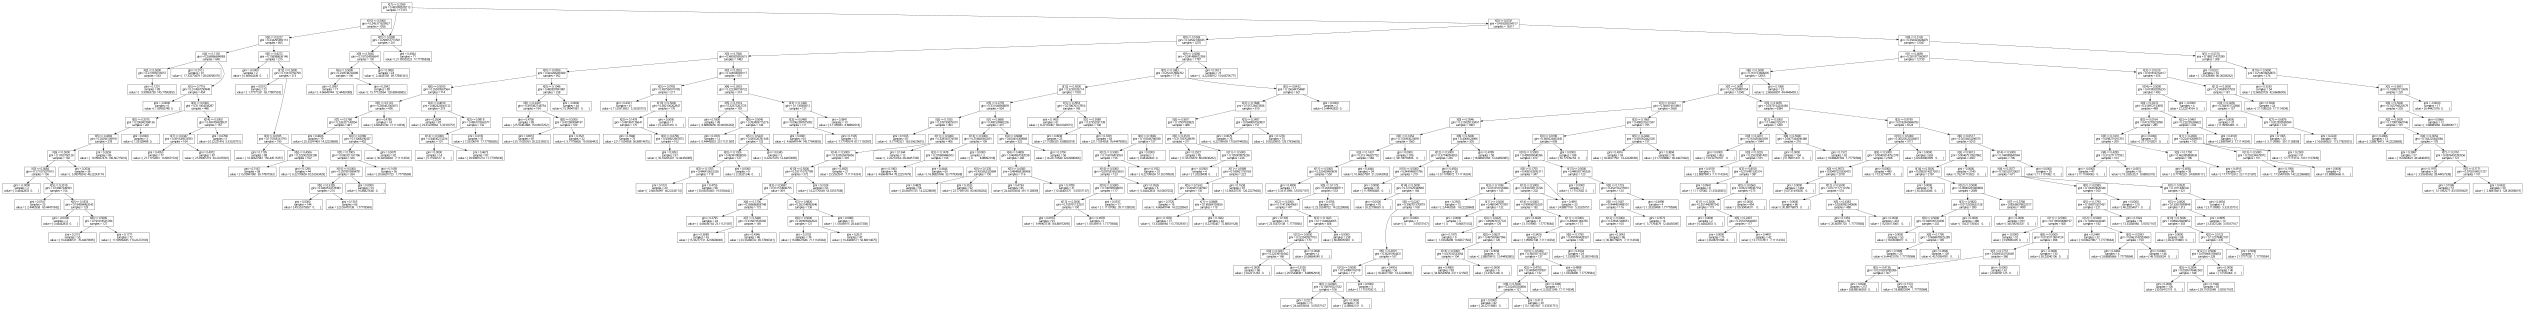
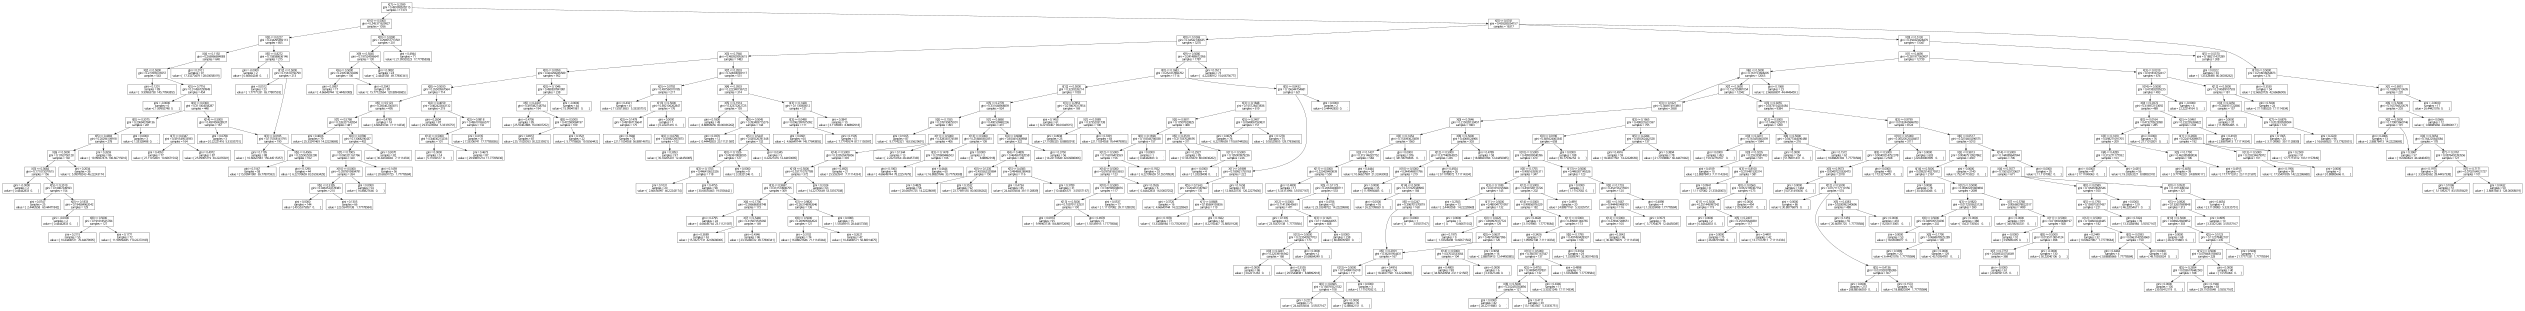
edge "X[7] <= 0.2599 gini = 0.499999578115 samples = 17373" -> "X[0] <= 0.0280 gini = 0.298557713501 samples = 201": now "X[7] <= 0.2599 gini = 0.499999578115 samples = 17373" -> "X[10] <= 0.5000 gini = 0.245371629927 samples = 1056"
edge "X[5] <= 0.5370 gini = 0.188211437289 samples = 308" -> "X[10] <= 0.5000 gini = 0.214936654873 samples = 274": now "X[0] <= 0.0741 gini = 0.493289254157 samples = 16317" -> "X[10] <= 0.5000 gini = 0.214936654873 samples = 274"
edge "X[4] <= 0.1192 gini = 0.266966694088 samples = 640" -> "X[5] <= 0.7716 gini = 0.314567299949 samples = 454": now "X[2] <= 0.5000 gini = 0.277839726557 samples = 543" -> "X[5] <= 0.7716 gini = 0.314567299949 samples = 454"
edge "X[4] <= 0.3933 gini = 0.222340736722 samples = 314" -> "X[7] <= 0.2833 gini = 0.328300309117 samples = 531": reversed
edge "X[5] <= 0.0432 gini = 0.156344754681 samples = 621" -> "X[3] <= 0.1848 gini = 0.155728473836 samples = 619": now "X[5] <= 0.0432 gini = 0.156344754681 samples = 621" -> "X[1] <= 0.9389 gini = 0.189921750163 samples = 222"
edge "X[3] <= 0.7853 gini = 0.278676317854 samples = 169" -> "X[1] <= 0.9389 gini = 0.37352031738 samples = 108": removed
edge "X[3] <= 0.1621 gini = 0.384974913861 samples = 2658" -> "X[3] <= 0.1665 gini = 0.498321631597 samples = 795": now "X[3] <= 0.1621 gini = 0.384974913861 samples = 2658" -> "X[6] <= 0.5000 gini = 0.167153608205 samples = 12065"
edge "X[14] <= 0.5000 gini = 0.497450428937 samples = 167" -> "X[7] <= 0.0347 gini = 0.491549533593 samples = 164": now "X[14] <= 0.5000 gini = 0.497450428937 samples = 167" -> "X[3] <= 0.0185 gini = 0.175358141795 samples = 190"
edge "X[3] <= 0.1478 gini = 0.491867176641 samples = 175" -> "X[0] <= 0.0798 gini = 0.439822967873 samples = 102": removed
edge "X[3] <= 0.9811 gini = 0.17907920825 samples = 468" -> "X[0] <= 0.1698 gini = 0.118346786038 samples = 157": added
edge "X[2] <= 0.5000 gini = 0.170873660746 samples = 191" -> "X[4] <= 0.3054 gini = 0.164225643584 samples = 178": now "X[2] <= 0.5000 gini = 0.170873660746 samples = 191" -> "gini = 0.3967 samples = 57 value = [ 16.6660623  44.4446459]"
edge "X[0] <= 0.0196 gini = 0.485624063345 samples = 658" -> "X[10] <= 0.5000 gini = 0.499939040396 samples = 470": reversed
edge "X[4] <= 0.4895 gini = 0.464567182058 samples = 266" -> "X[0] <= 0.1235 gini = 0.435562325984 samples = 150": added
edge "X[10] <= 0.5000 gini = 0.344546901796 samples = 219" -> "X[14] <= 0.5000 gini = 0.377625349965 samples = 184": added
edge "X[3] <= 0.1755 gini = 0.495163595311 samples = 347" -> "gini = 0.4991 samples = 20 value = [ 4.88871161  5.33335751]": now "X[3] <= 0.1755 gini = 0.495163595311 samples = 347" -> "X[12] <= 0.5000 gini = 0.499728113726 samples = 202"
node "X[3] <= 0.9697 gini = 0.331574906755 value = 309": label "X[3] <= 0.9697 gini = 0.331574906755 value = 309" -> "X[3] <= 0.9697 gini = 0.331574906755 samples = 309"
edge "X[0] <= 0.1833 gini = 0.194584962042 samples = 129" -> "X[8] <= 0.5000 gini = 0.191618525784 samples = 127": removed
edge "X[5] <= 0.1790 gini = 0.159975357437 samples = 221" -> "X[12] <= 0.5000 gini = 0.104600243445 samples = 182": removed
edge "X[7] <= 0.5768 gini = 0.00668078022517 samples = 1499" -> "X[11] <= 0.5000 gini = 0.0190920688197 samples = 508": added
edge "X[0] <= 0.0637 gini = 0.497567667996 samples = 120" -> "X[14] <= 0.5000 gini = 0.47032533564 samples = 104": now "X[0] <= 0.0637 gini = 0.497567667996 samples = 120" -> "X[5] <= 0.2901 gini = 0.36281954431 samples = 167"
edge "X[7] <= 0.7757 gini = 0.0269320754549 samples = 368" -> "X[5] <= 0.4136 gini = 0.0319289785386 samples = 307": now "X[12] <= 0.5000 gini = 0.0171117110156 samples = 574" -> "X[5] <= 0.4136 gini = 0.0319289785386 samples = 307"
